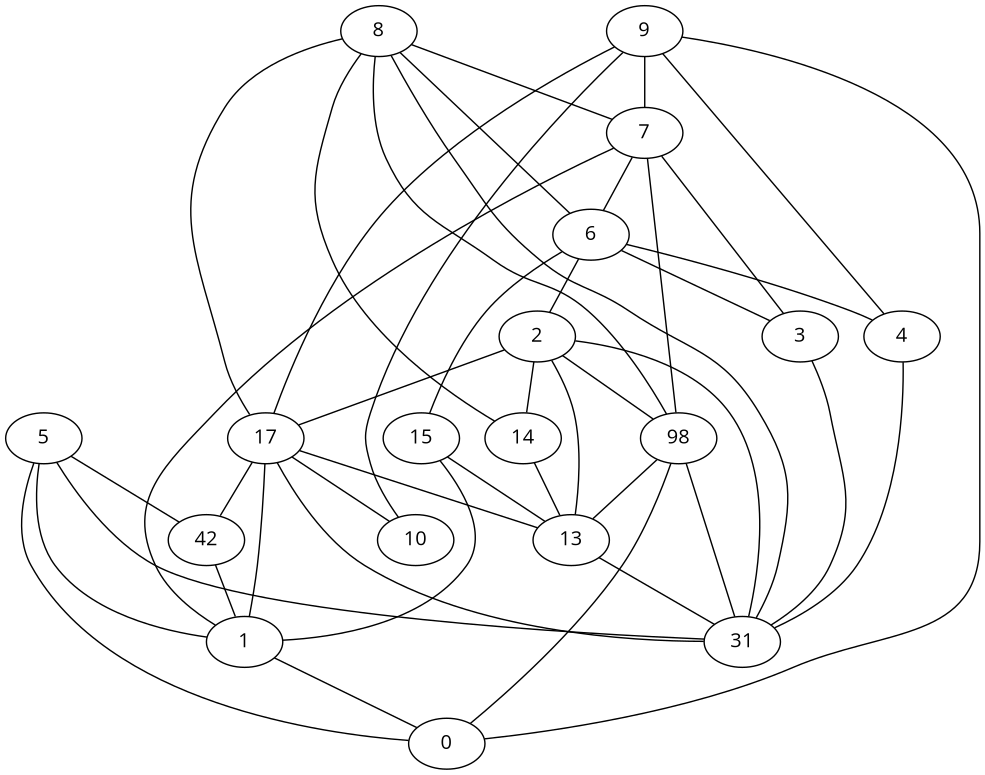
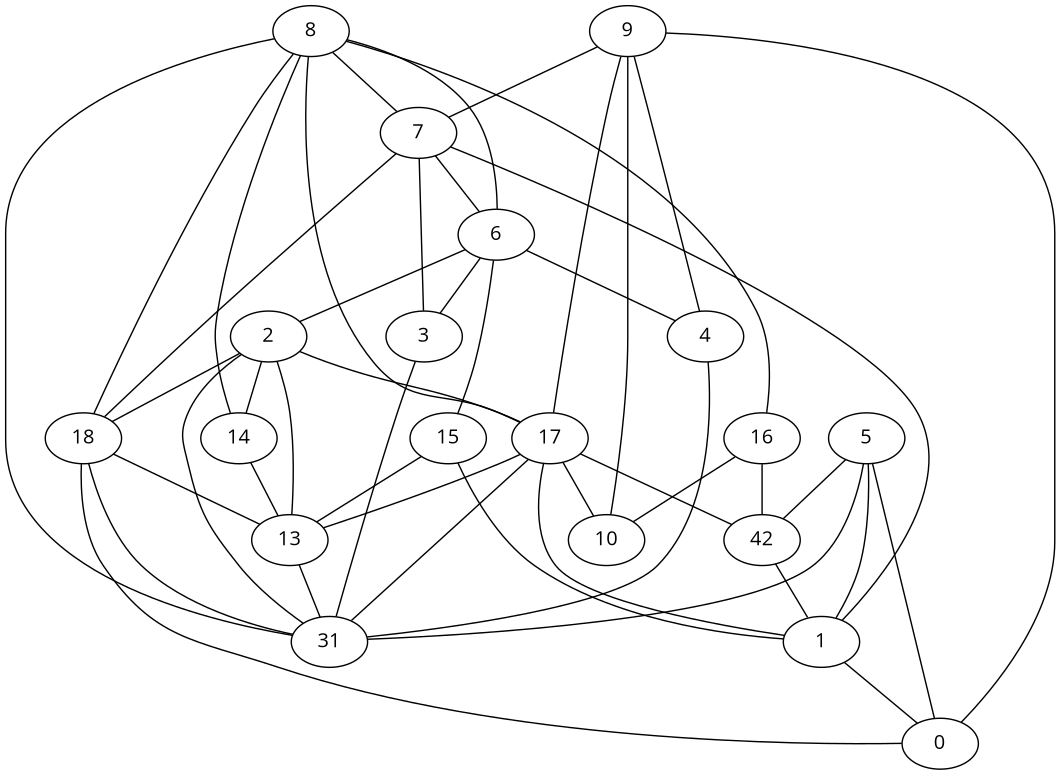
node "98": label "98" -> "18"
node "16": added
